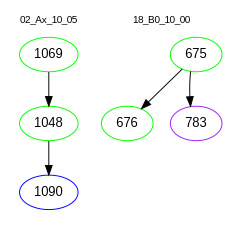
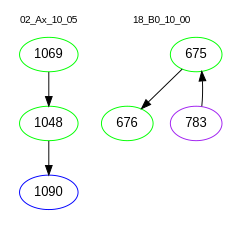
edge "675" -> "783": reversed
